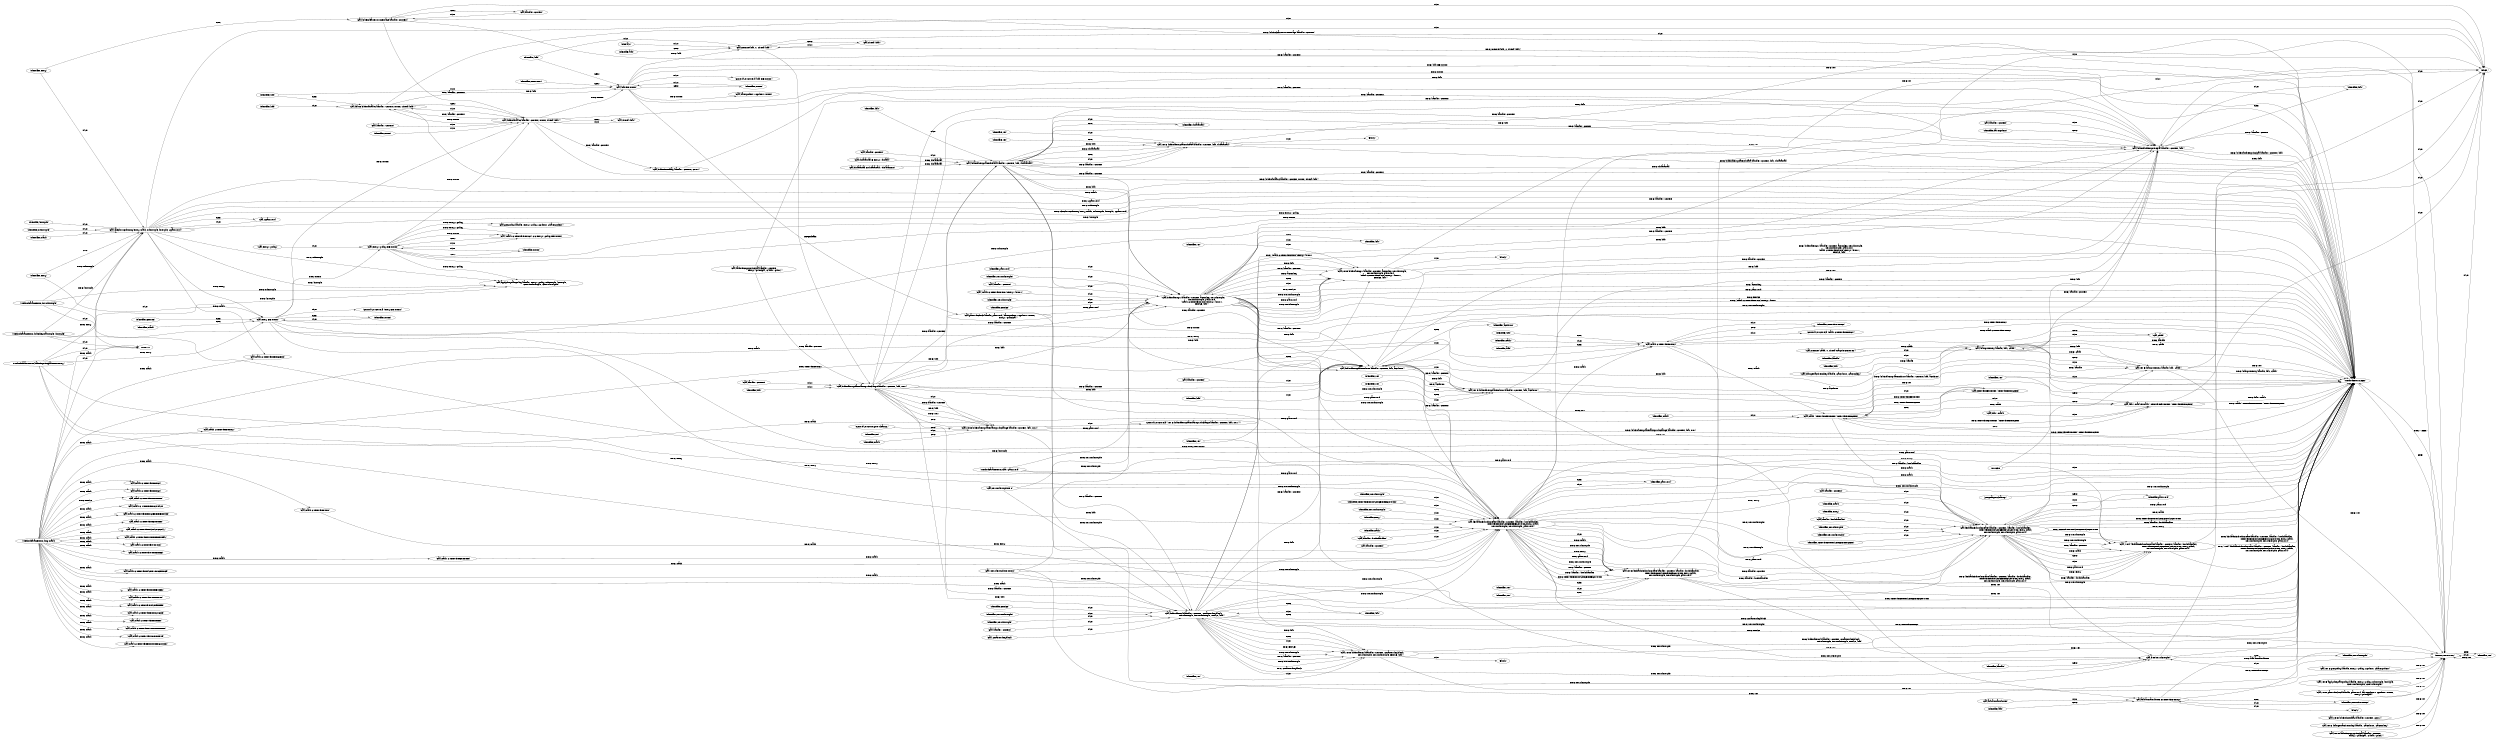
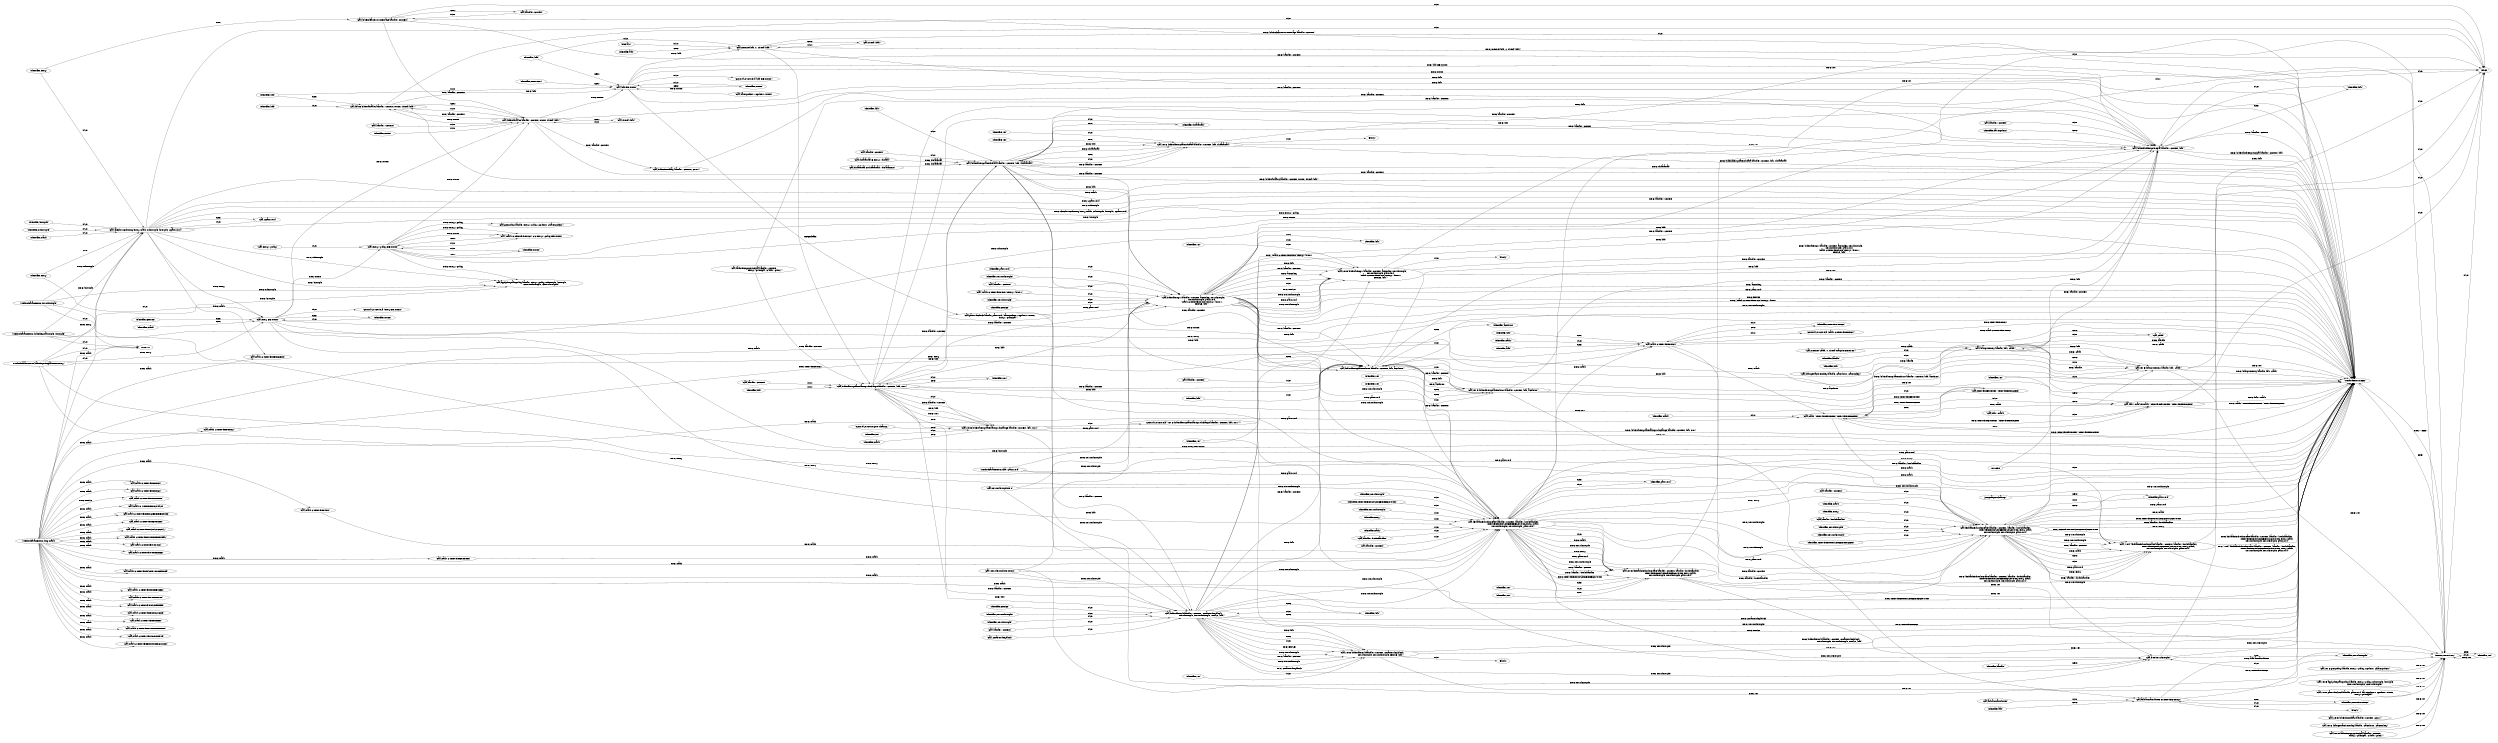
edge "(Call,memset(kdb, 0, sizeof(*kdb)))" -> "(Call,krb5_db_free_principal(handle->context, kdb))": added, label "DDG: kdb"
edge "(Call,kdb == NULL)" -> "(Call,have_polent ? &polent : NULL)": reversed
node "(Identifier,now)": added
edge "(MethodParameterIn,kadm5_principal_ent_t entry)" -> "(MethodReturn,RET)": now "(MethodParameterIn,kadm5_principal_ent_t entry)" -> "(Call,ret = kdb_put_entry(handle, kdb, &adb))"
